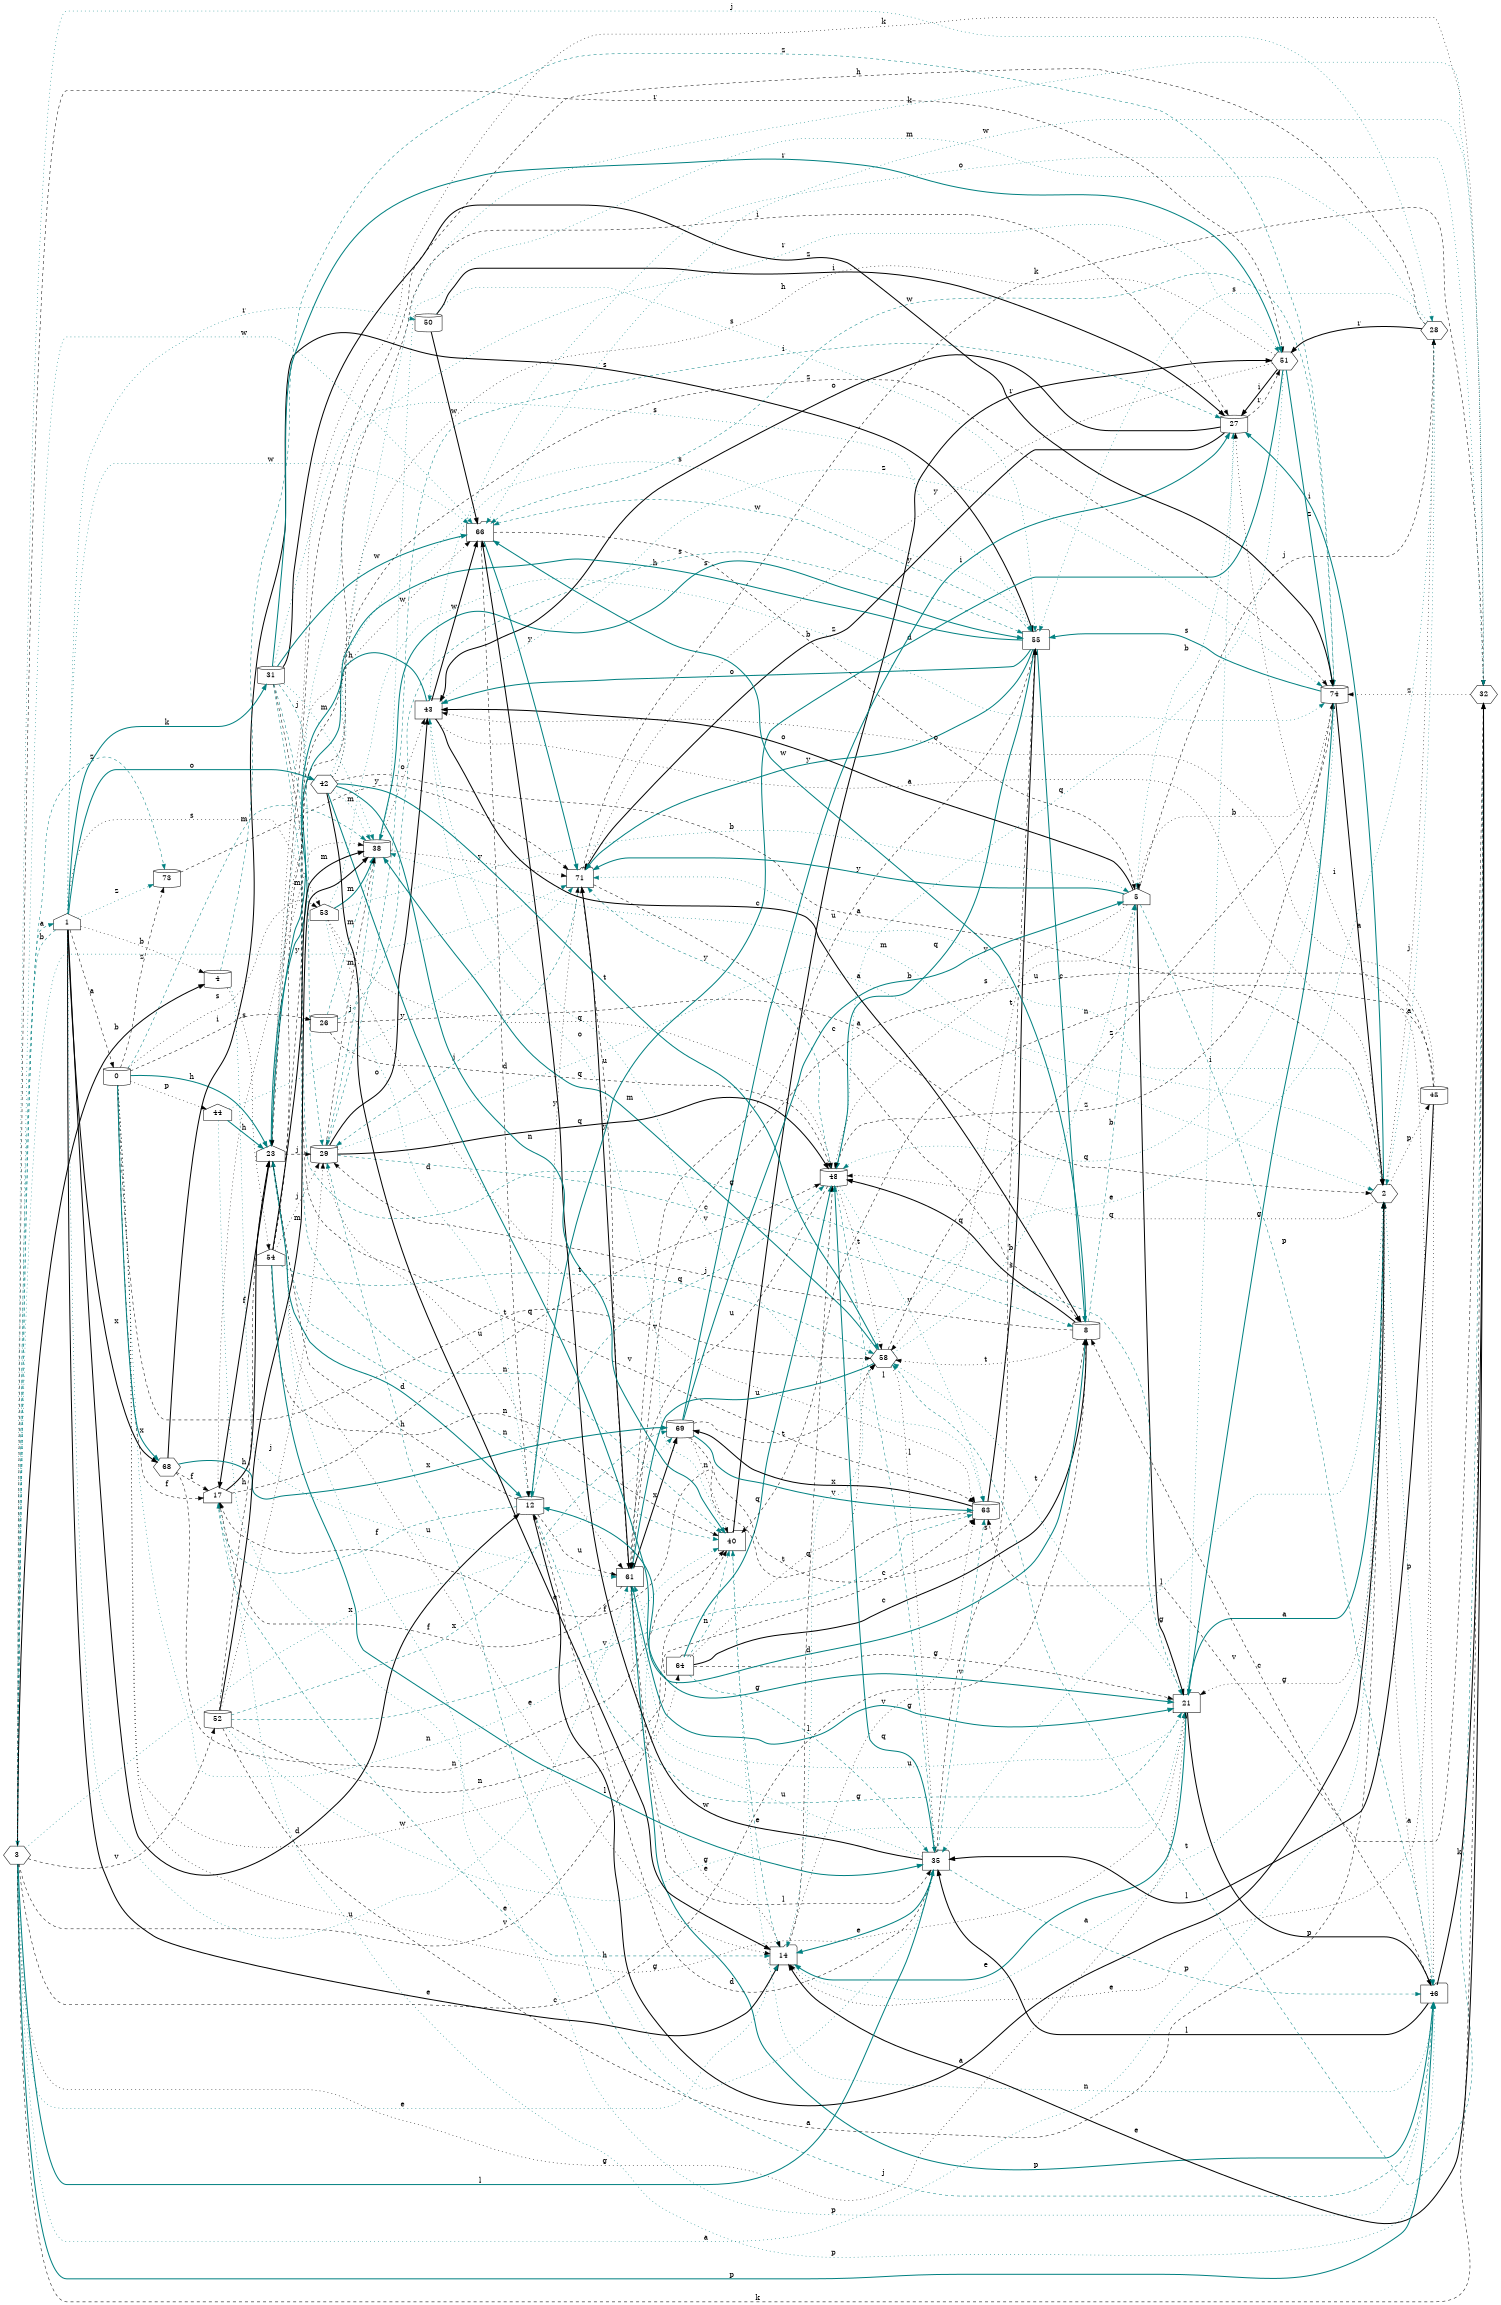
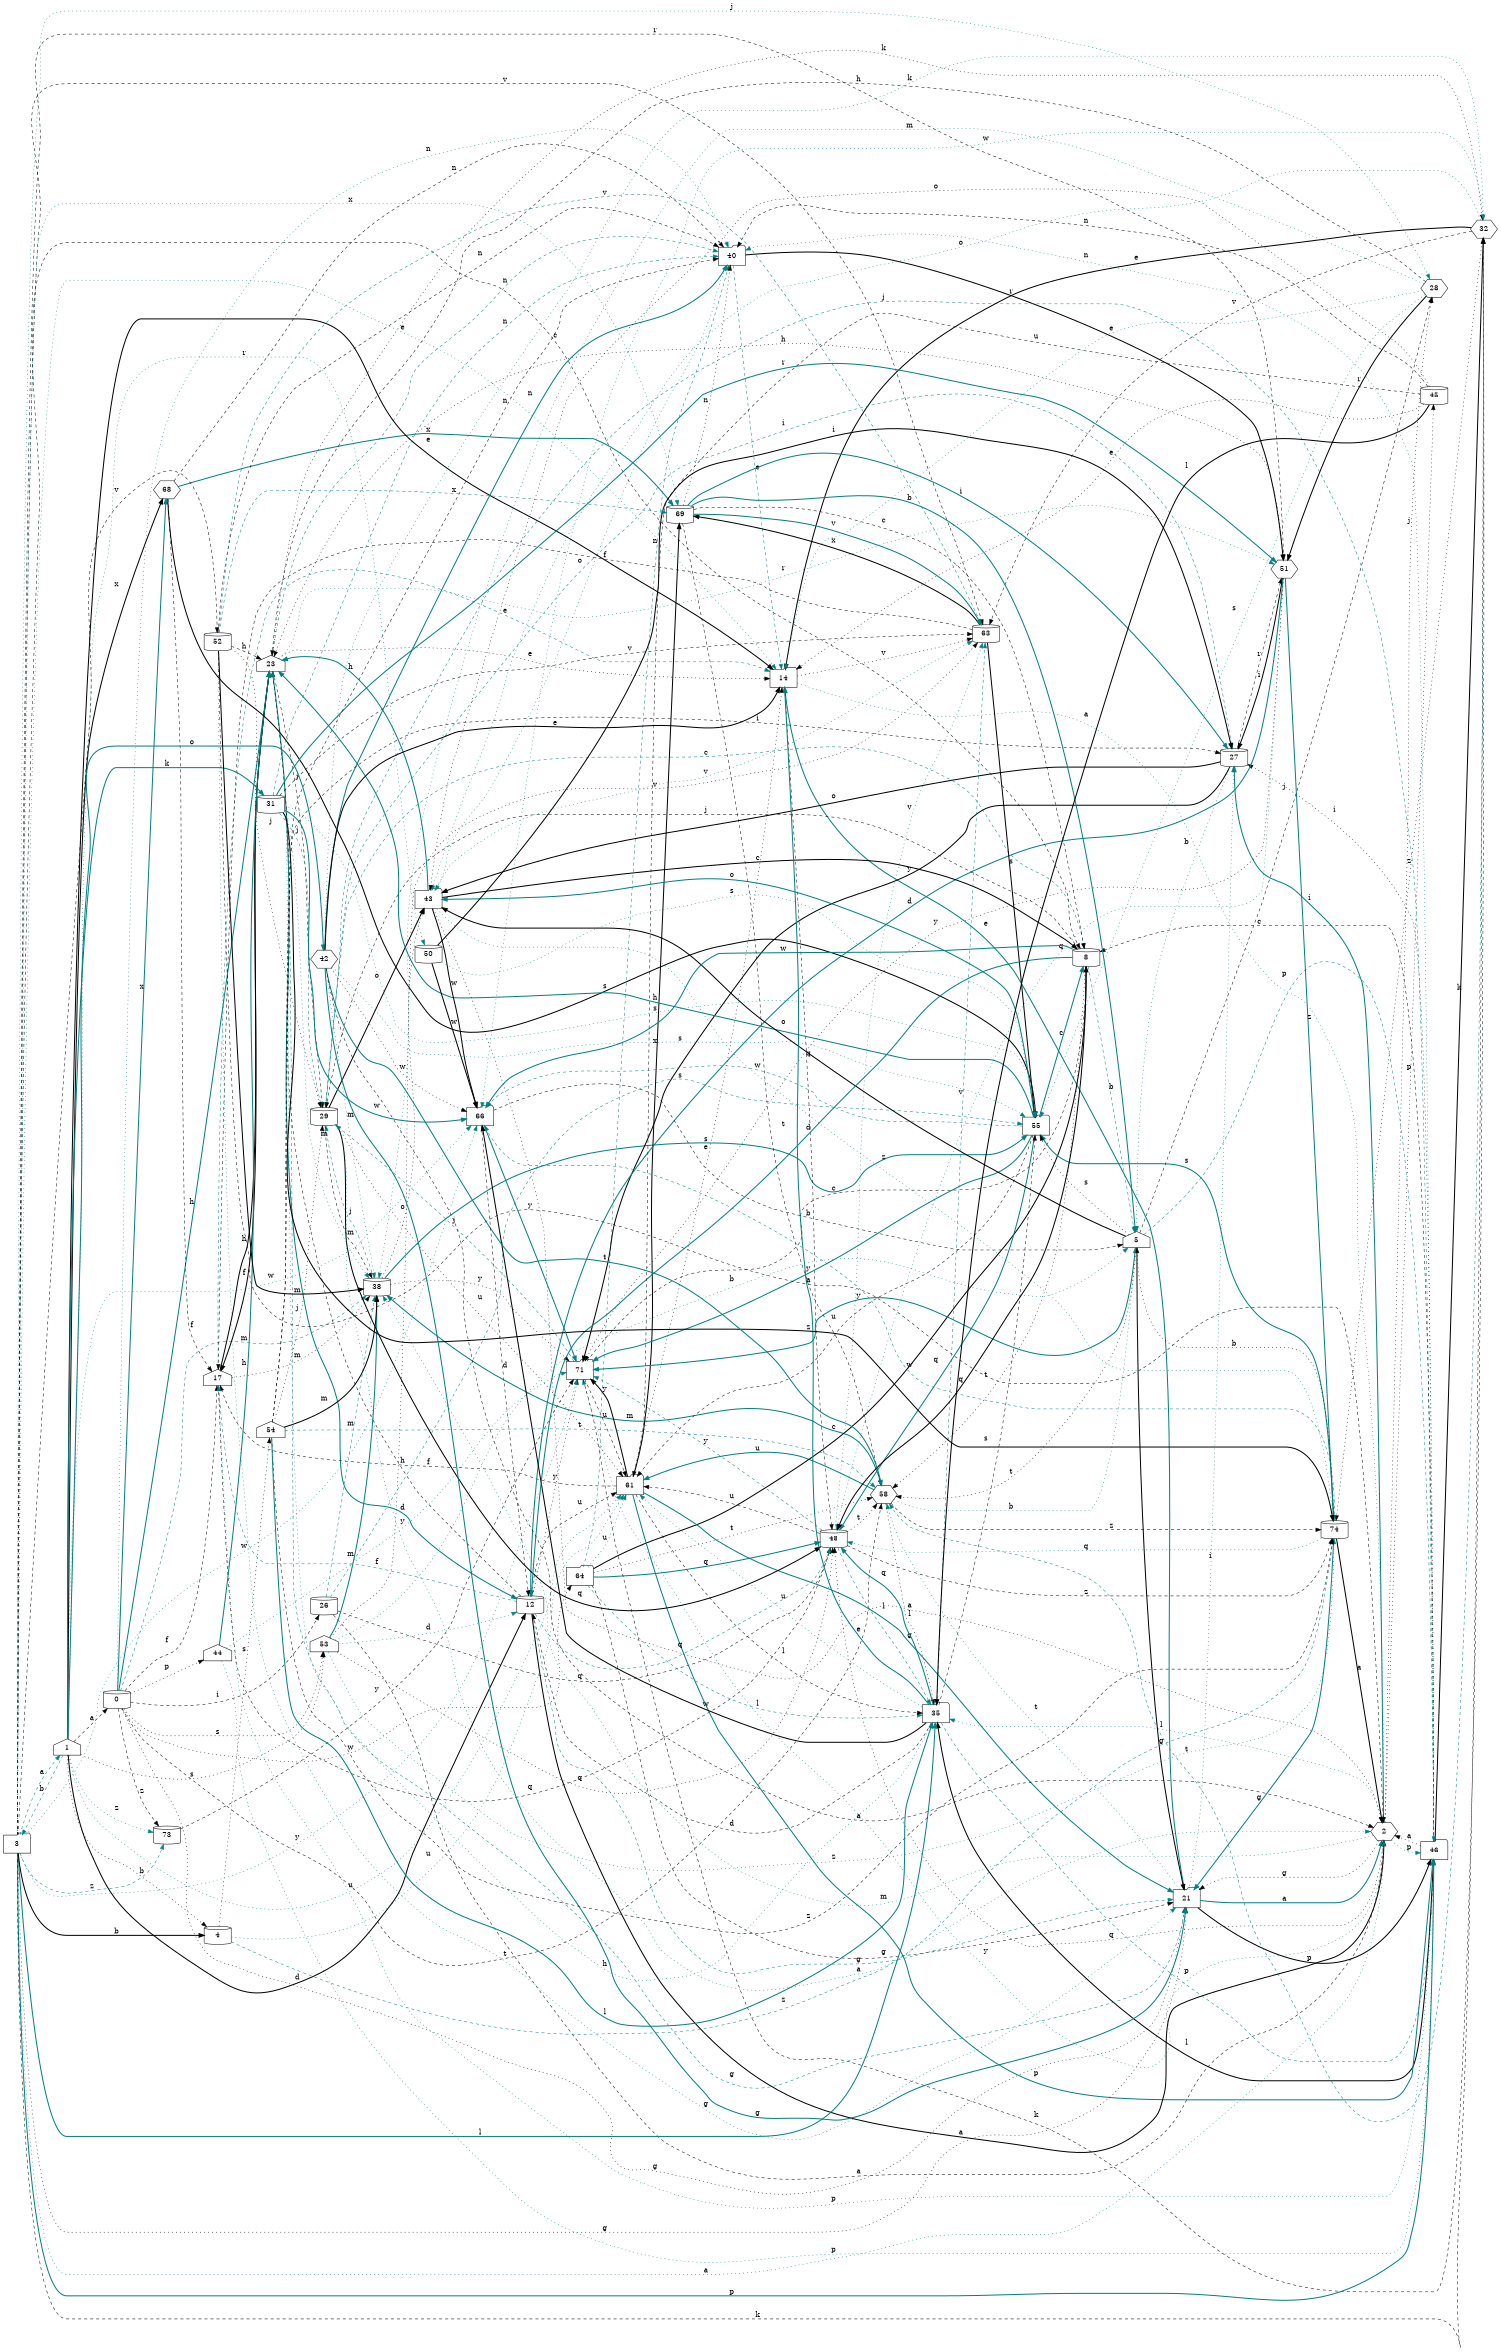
edge "28" -> "2": removed, label "a"
edge "5" -> "48": now "5" -> "55"
edge "21" -> "61": now "64" -> "61"
node "3": shape hexagon -> folder
